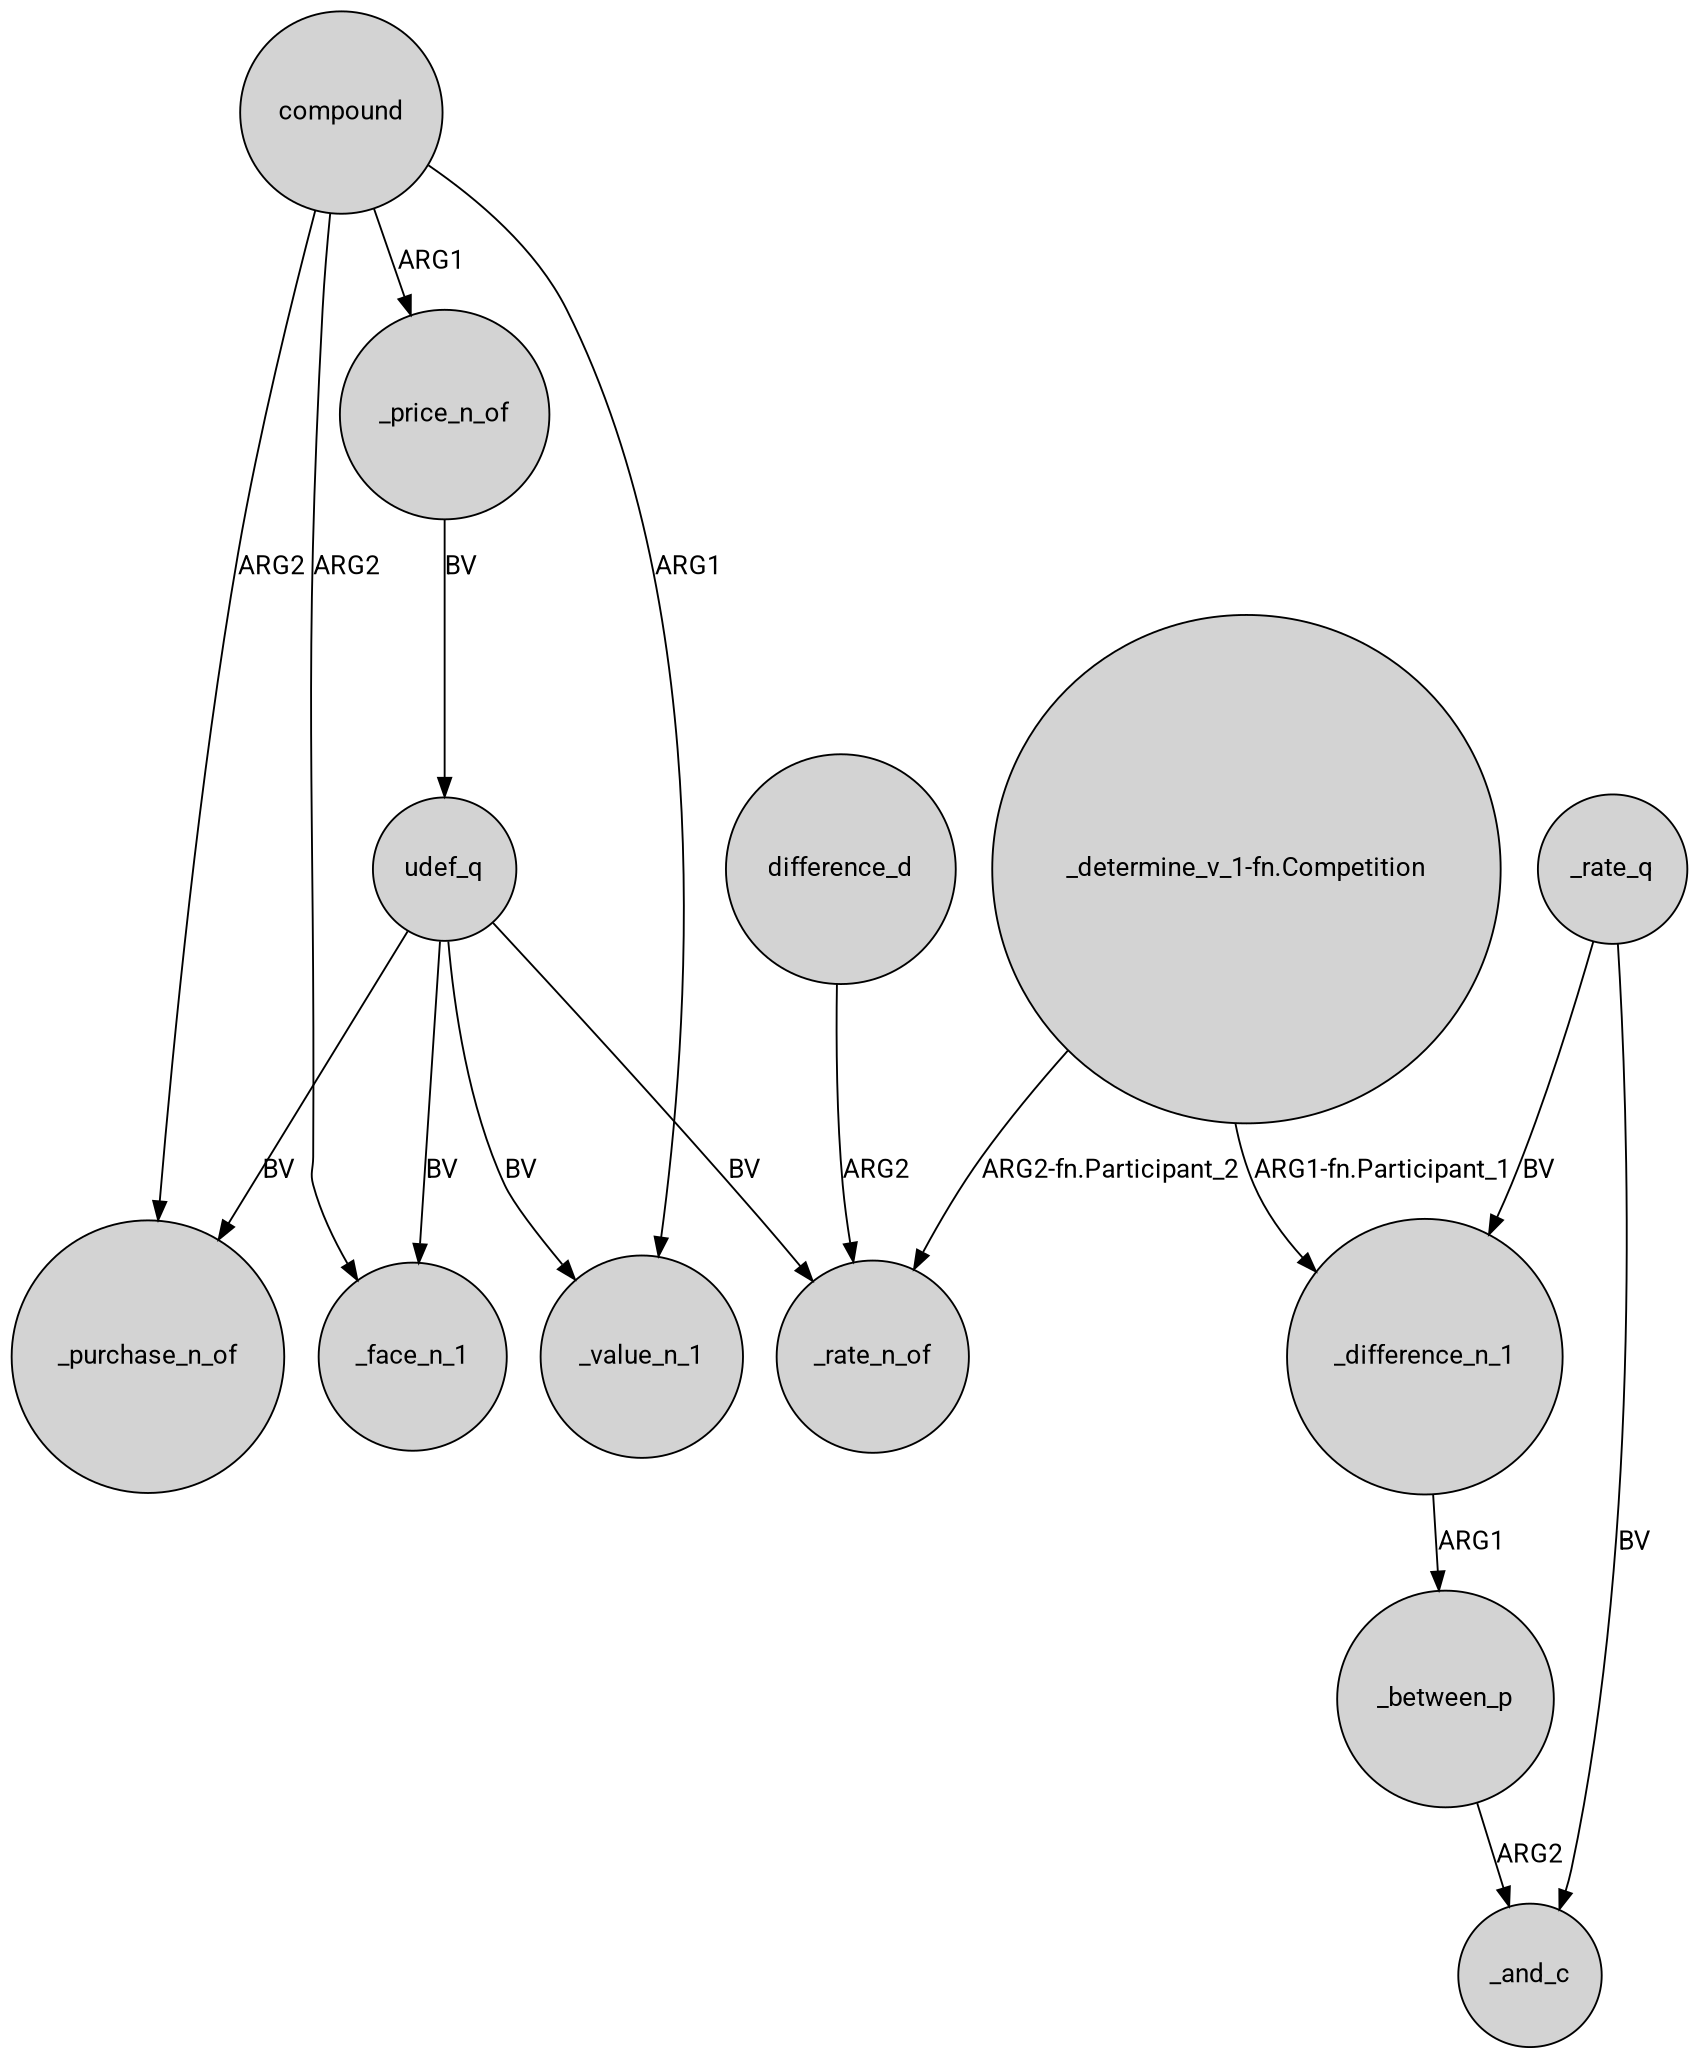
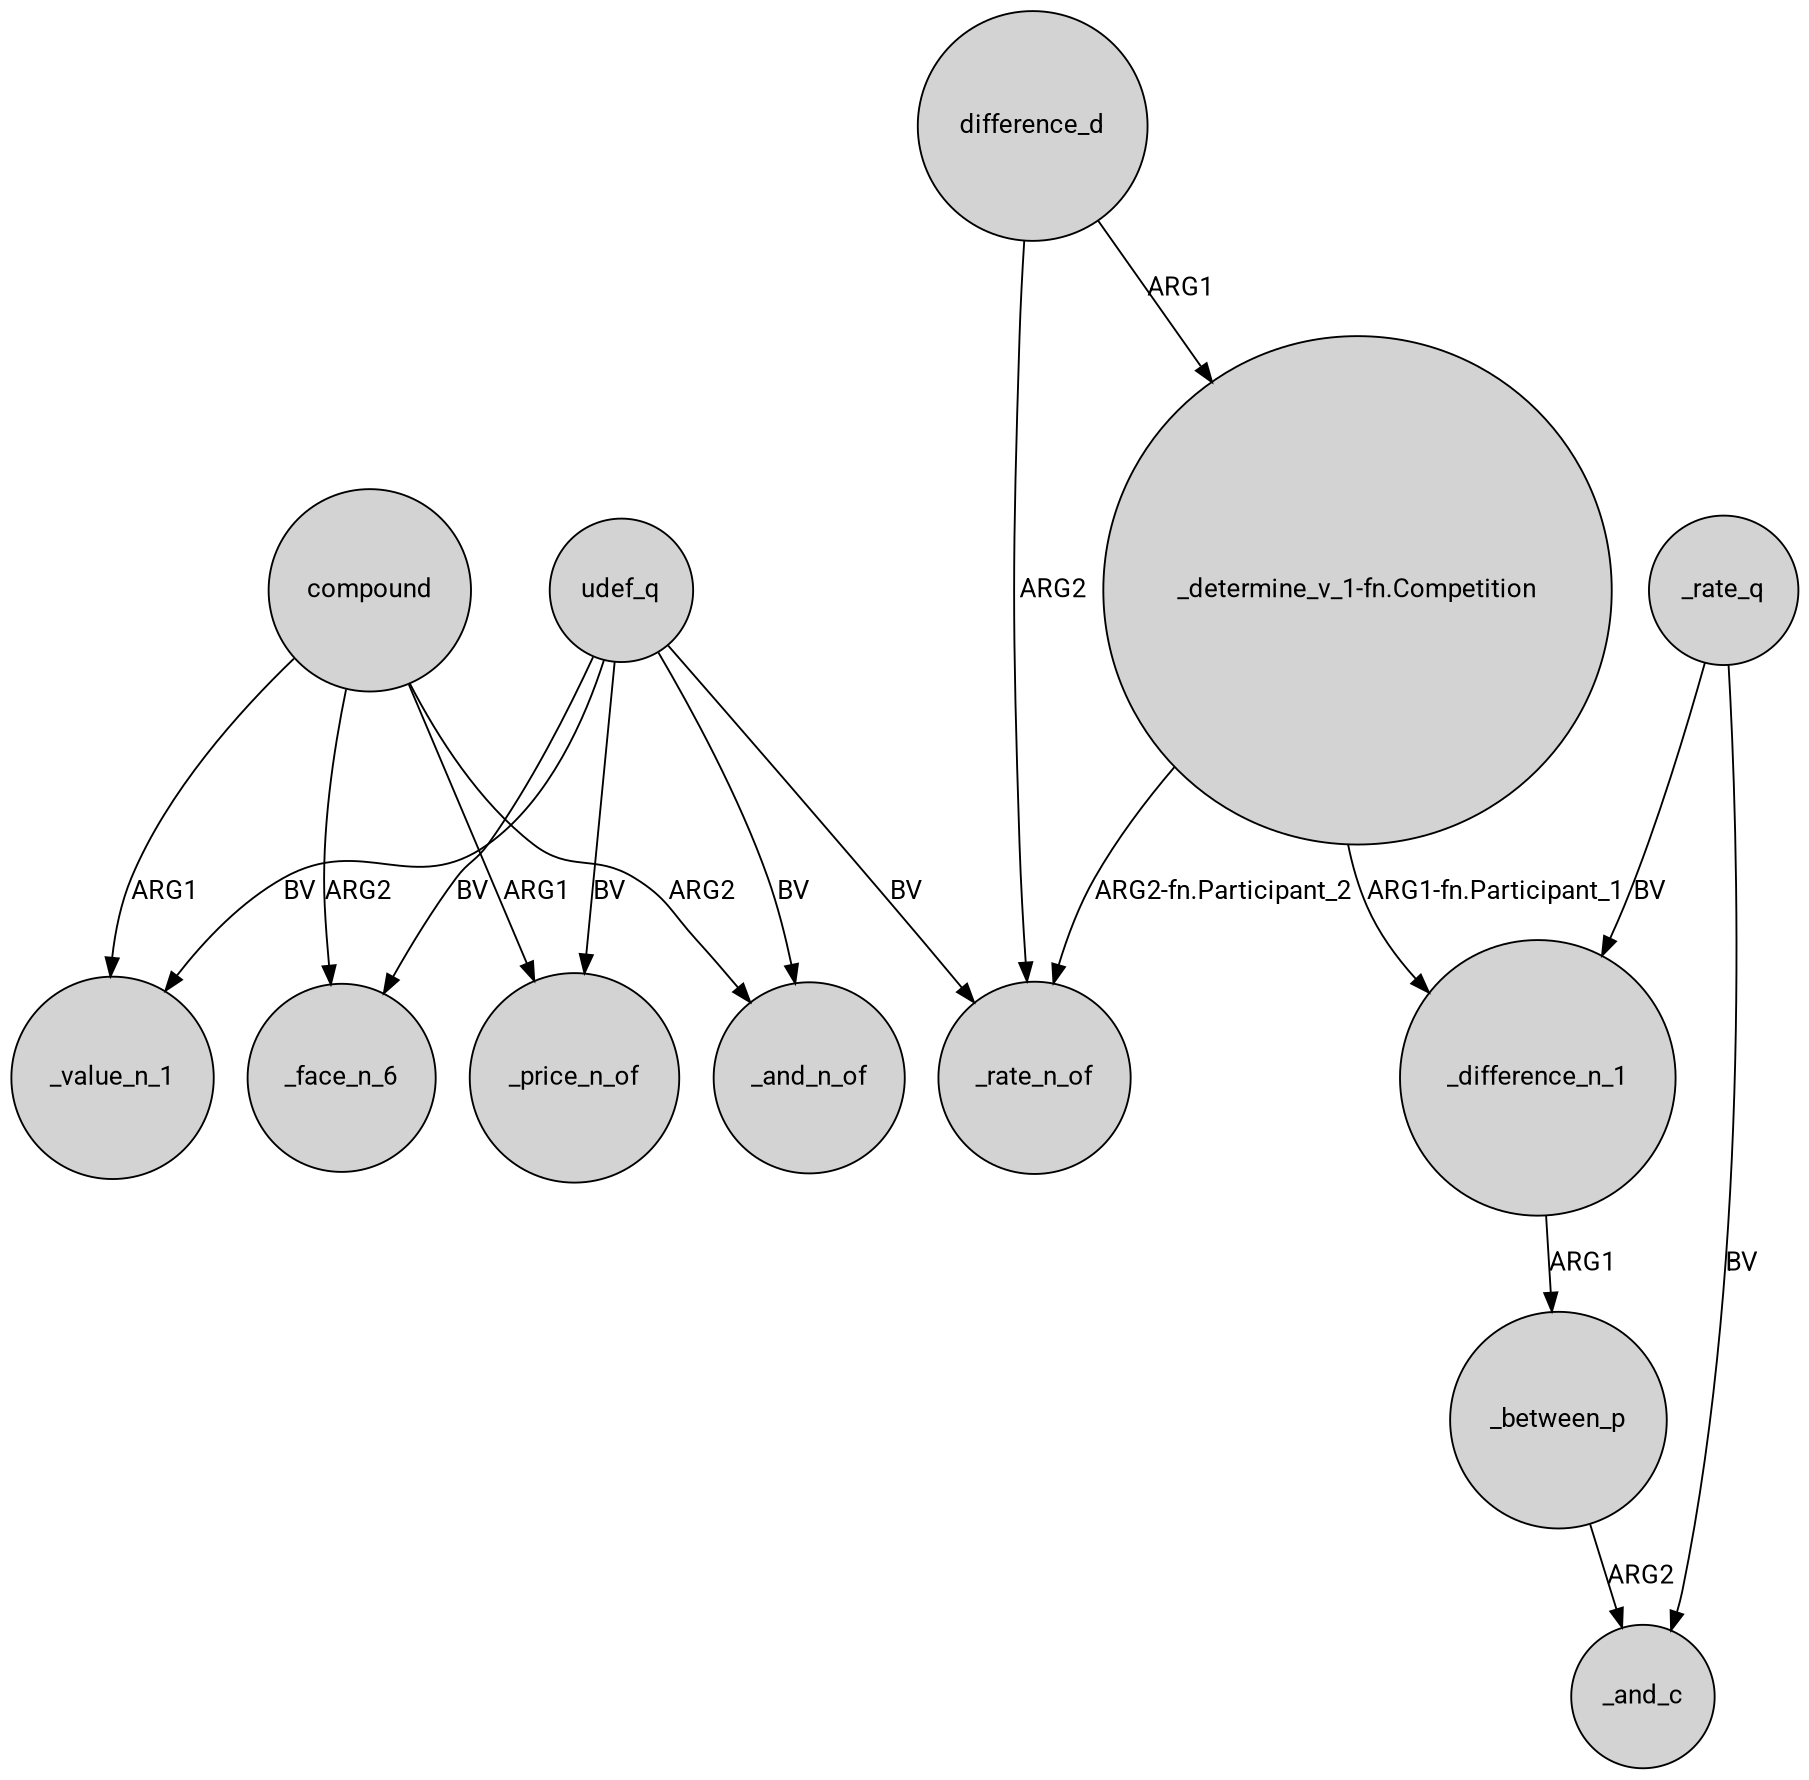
edge "difference_d" -> "_determine_v_1-fn.Competition": added, label "ARG1"
edge "_price_n_of" -> "udef_q": reversed
node "_purchase_n_of": label "_purchase_n_of" -> "_and_n_of"
node "_face_n_1": label "_face_n_1" -> "_face_n_6"
